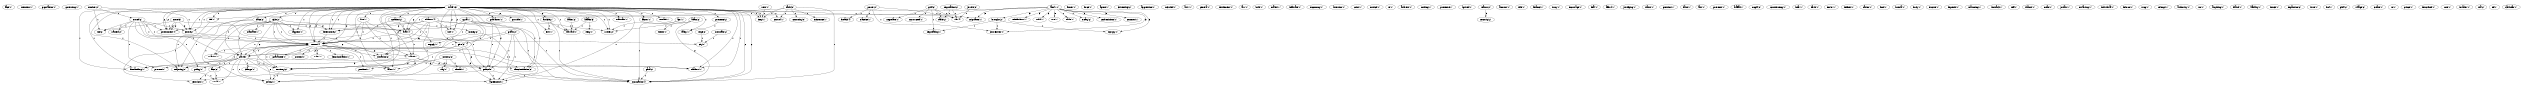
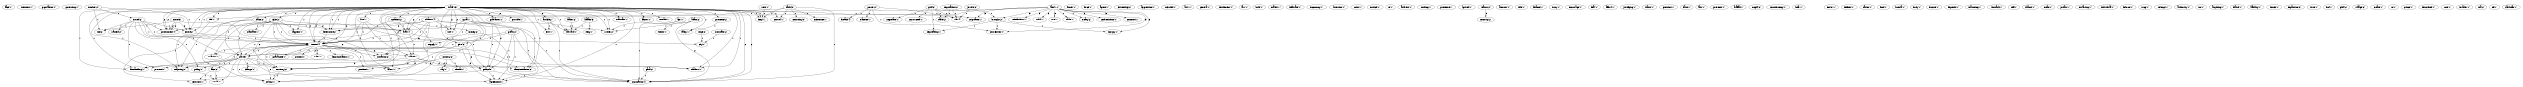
node "earth(1)": removed
edge "gulf(2)" -> "brought(2)": added, label "1"
